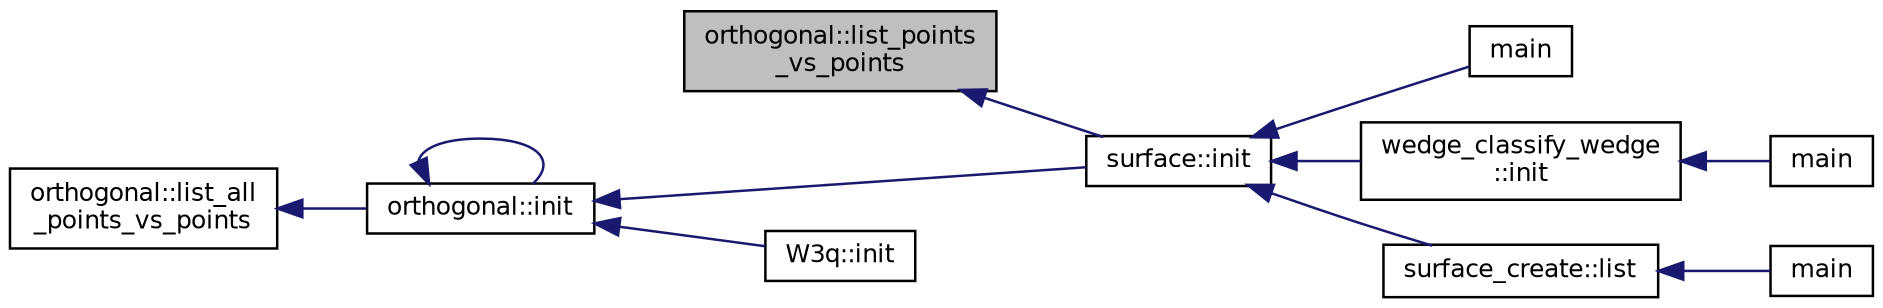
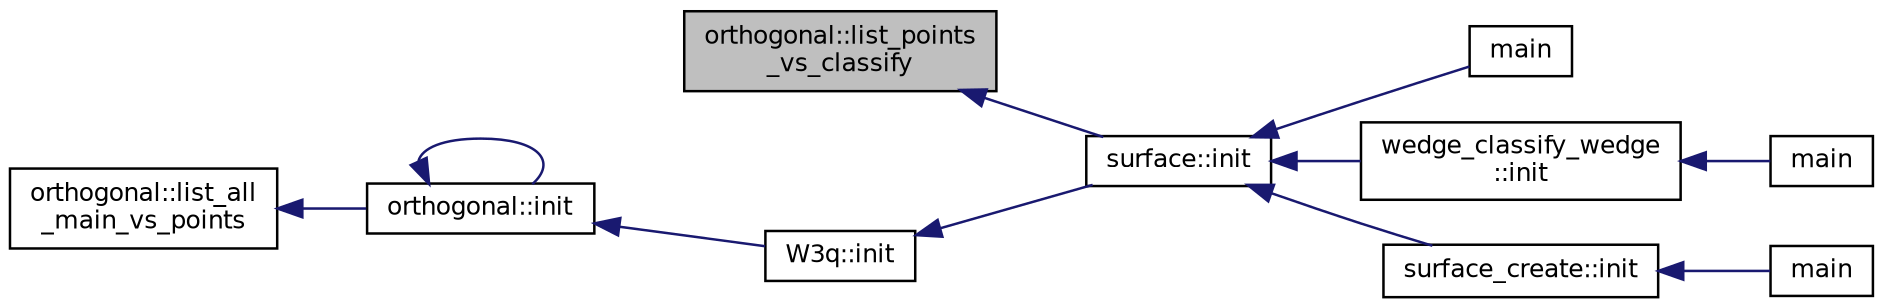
node "orthogonal::list_points _vs_points": label "orthogonal::list_points _vs_points" -> "orthogonal::list_points _vs_classify"
edge "surface::init" -> "orthogonal::init": now "surface::init" -> "W3q::init"
node "orthogonal::list_all _points_vs_points": label "orthogonal::list_all _points_vs_points" -> "orthogonal::list_all _main_vs_points"
node "surface_create::list": label "surface_create::list" -> "surface_create::init"
